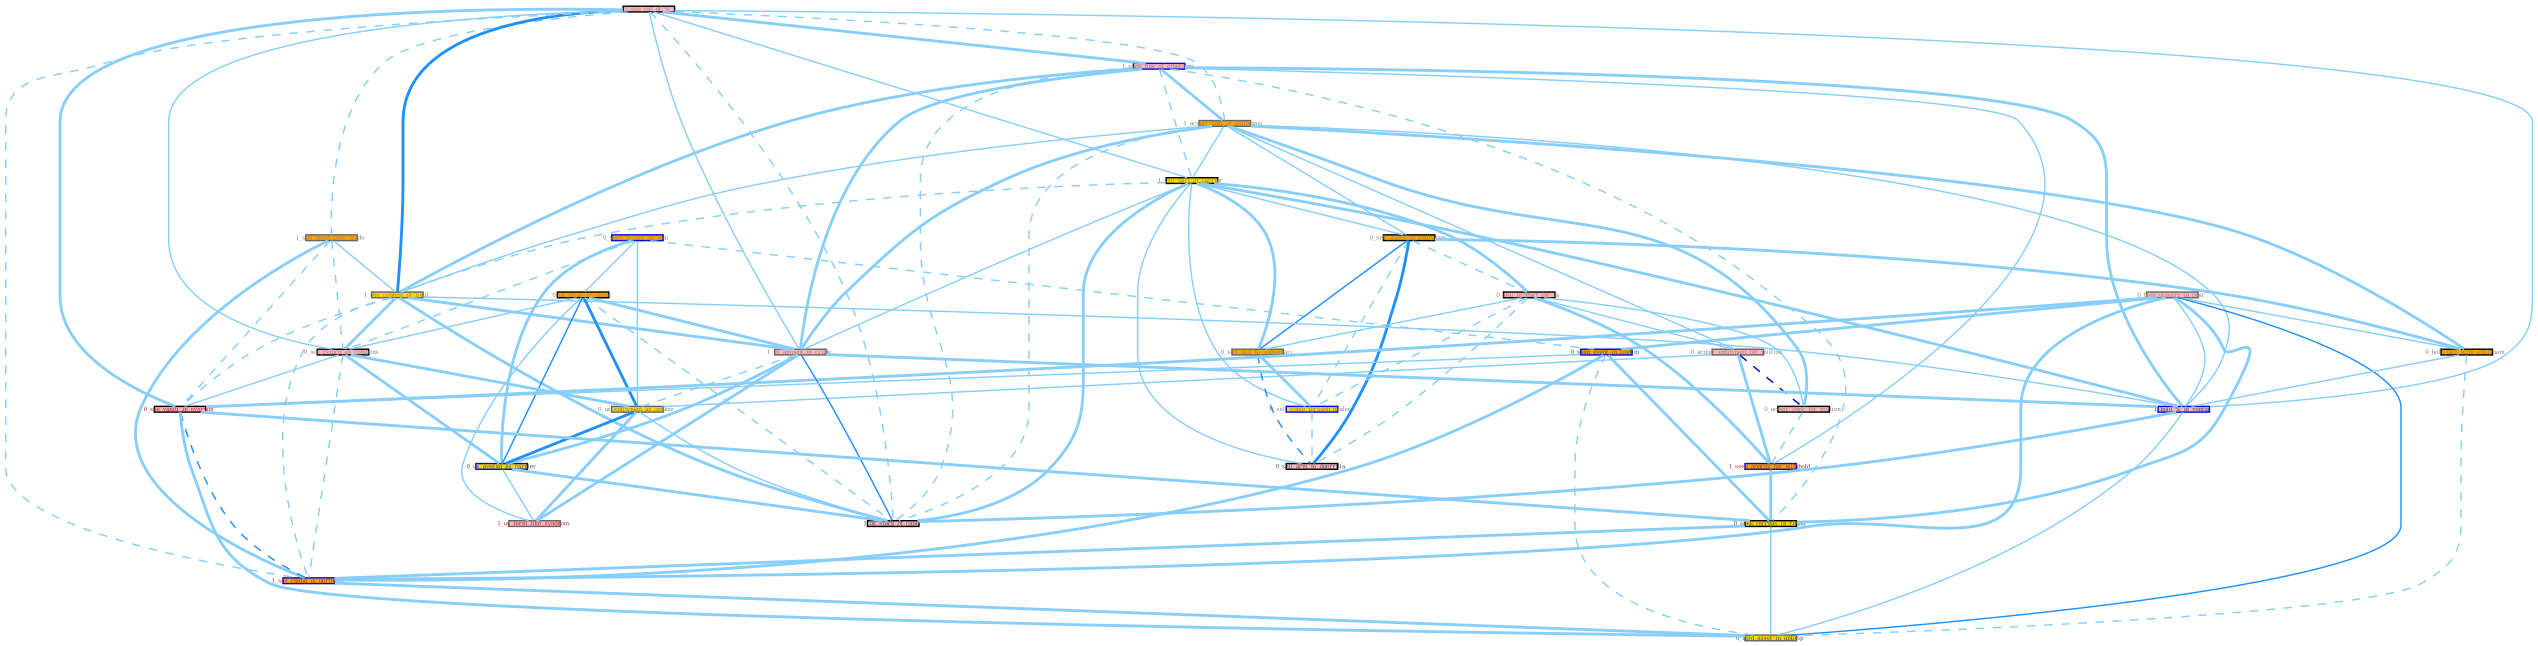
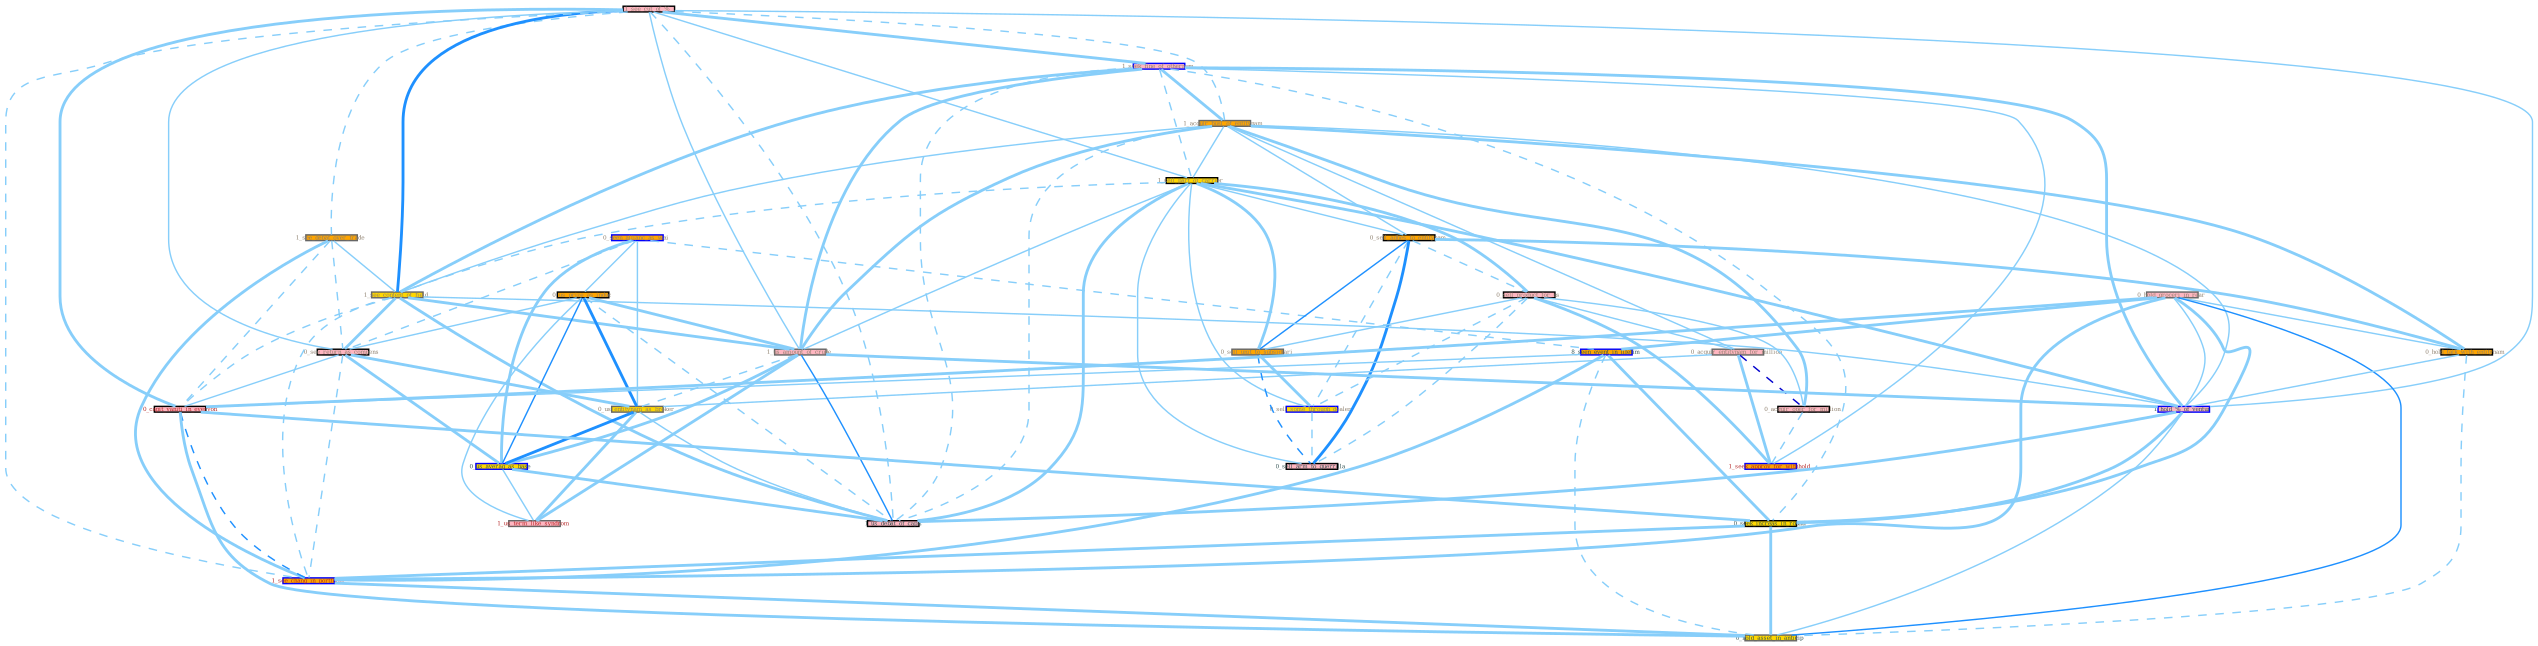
node "0_seen_event_in_lifetim": label "0_seen_event_in_lifetim" -> "8_seen_event_in_lifetim"
node "0_see_vaniti_in_everyon": label "0_see_vaniti_in_everyon" -> "0_capit_vaniti_in_everyon"
node "0_us_averag_as_carrier": label "0_us_averag_as_carrier" -> "0_us_averag_as_base"
edge "1_seek_approv_for_withhold" -- "0_seek_increas_in_round": now "1_hold_%_of_ventur" -- "0_seek_increas_in_round"
node "1_us_stock_of_capit": label "1_us_stock_of_capit" -> "1_us_debat_of_capit"
edge "0_seek_increas_in_round" -- "0_hold_asset_in_anticip": style solid -> bold
